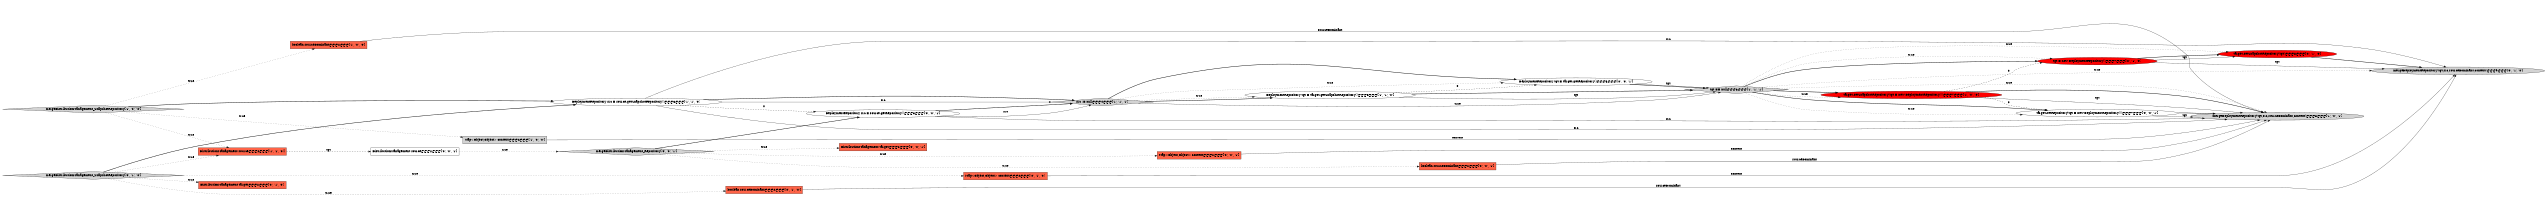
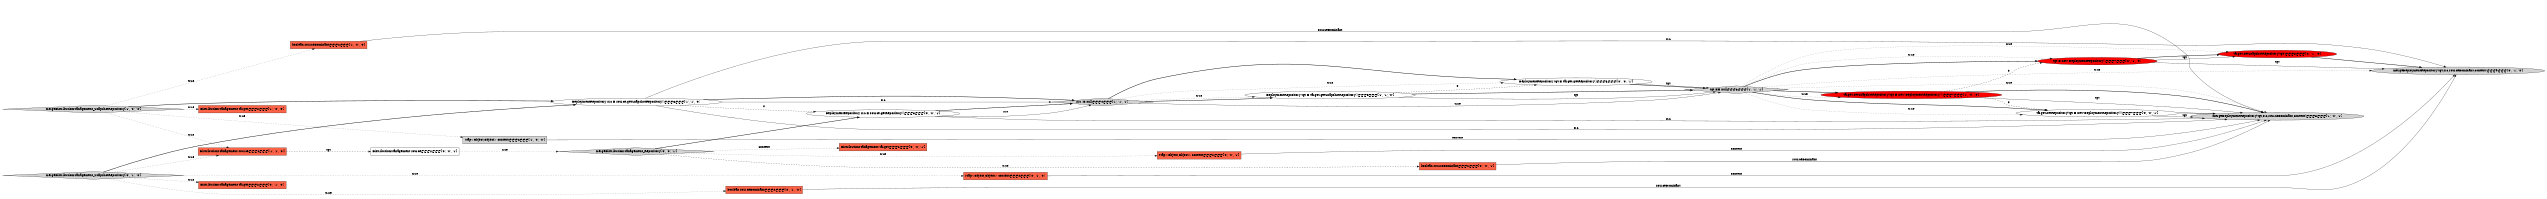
node "DistributionManagement target@@@2@@@['1', '0', '0']": added
edge "mergeDistributionManagement_Repository['0', '0', '1']" -> "DistributionManagement target@@@2@@@['0', '0', '1']": label "true" -> "context"
edge "mergeDistributionManagement_Repository['0', '0', '1']" -> "boolean sourceDominant@@@2@@@['0', '0', '1']": style dotted -> dashed
